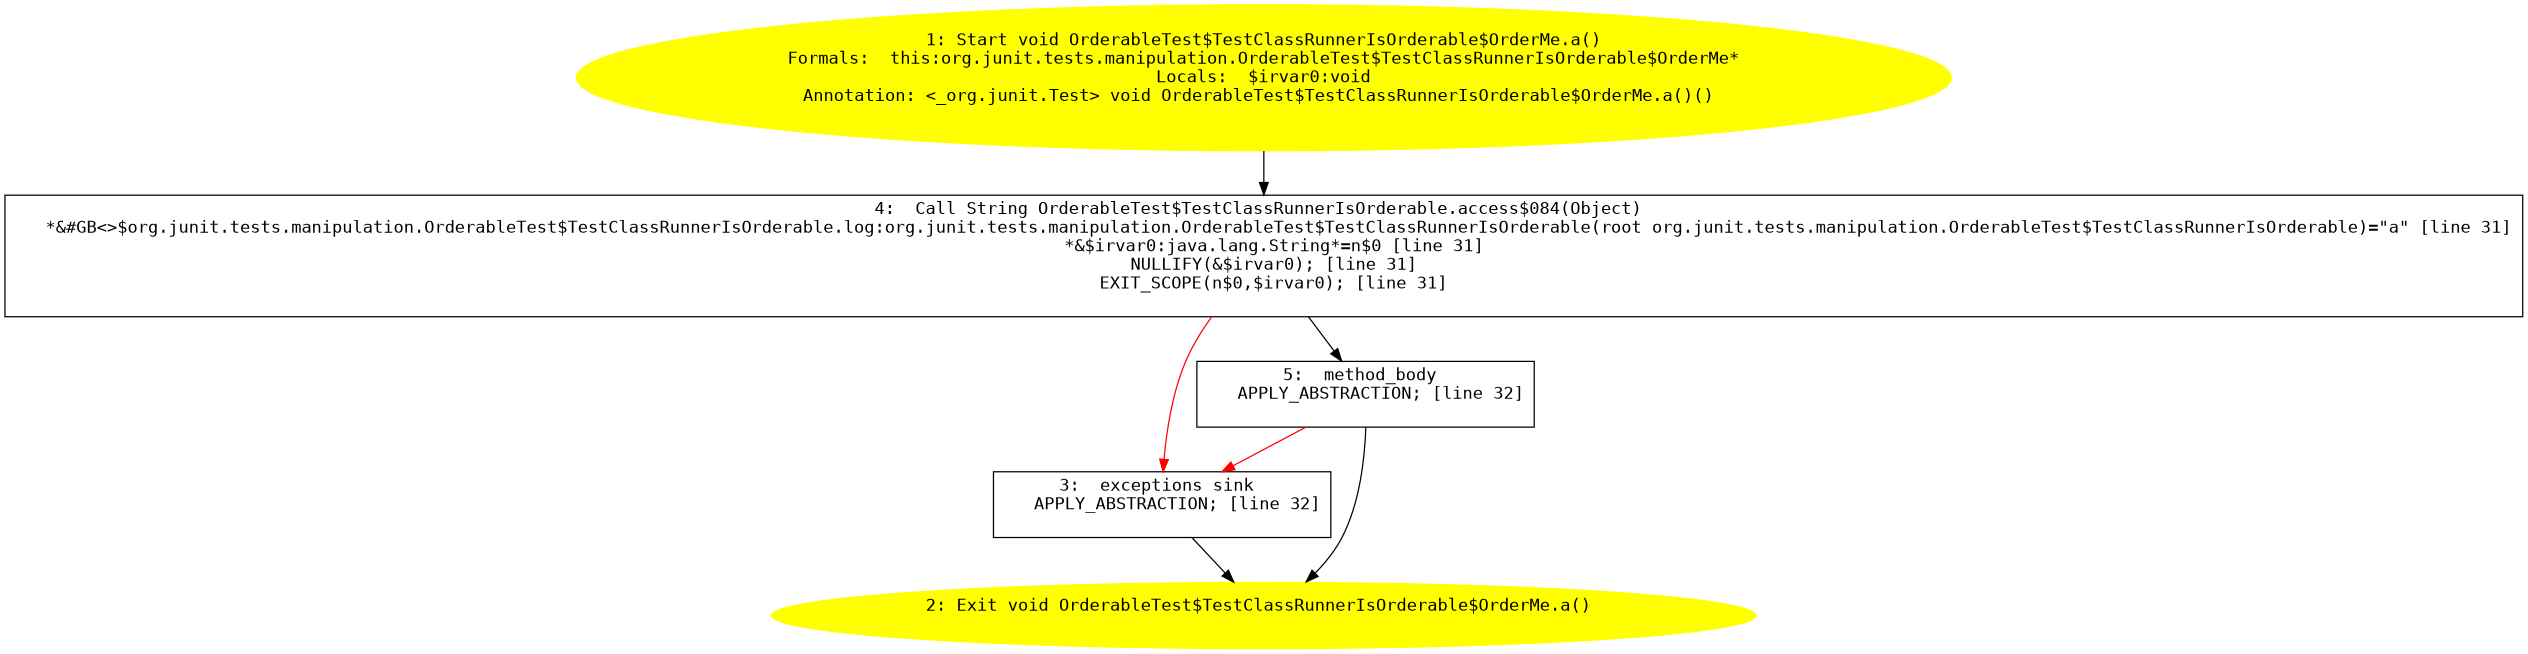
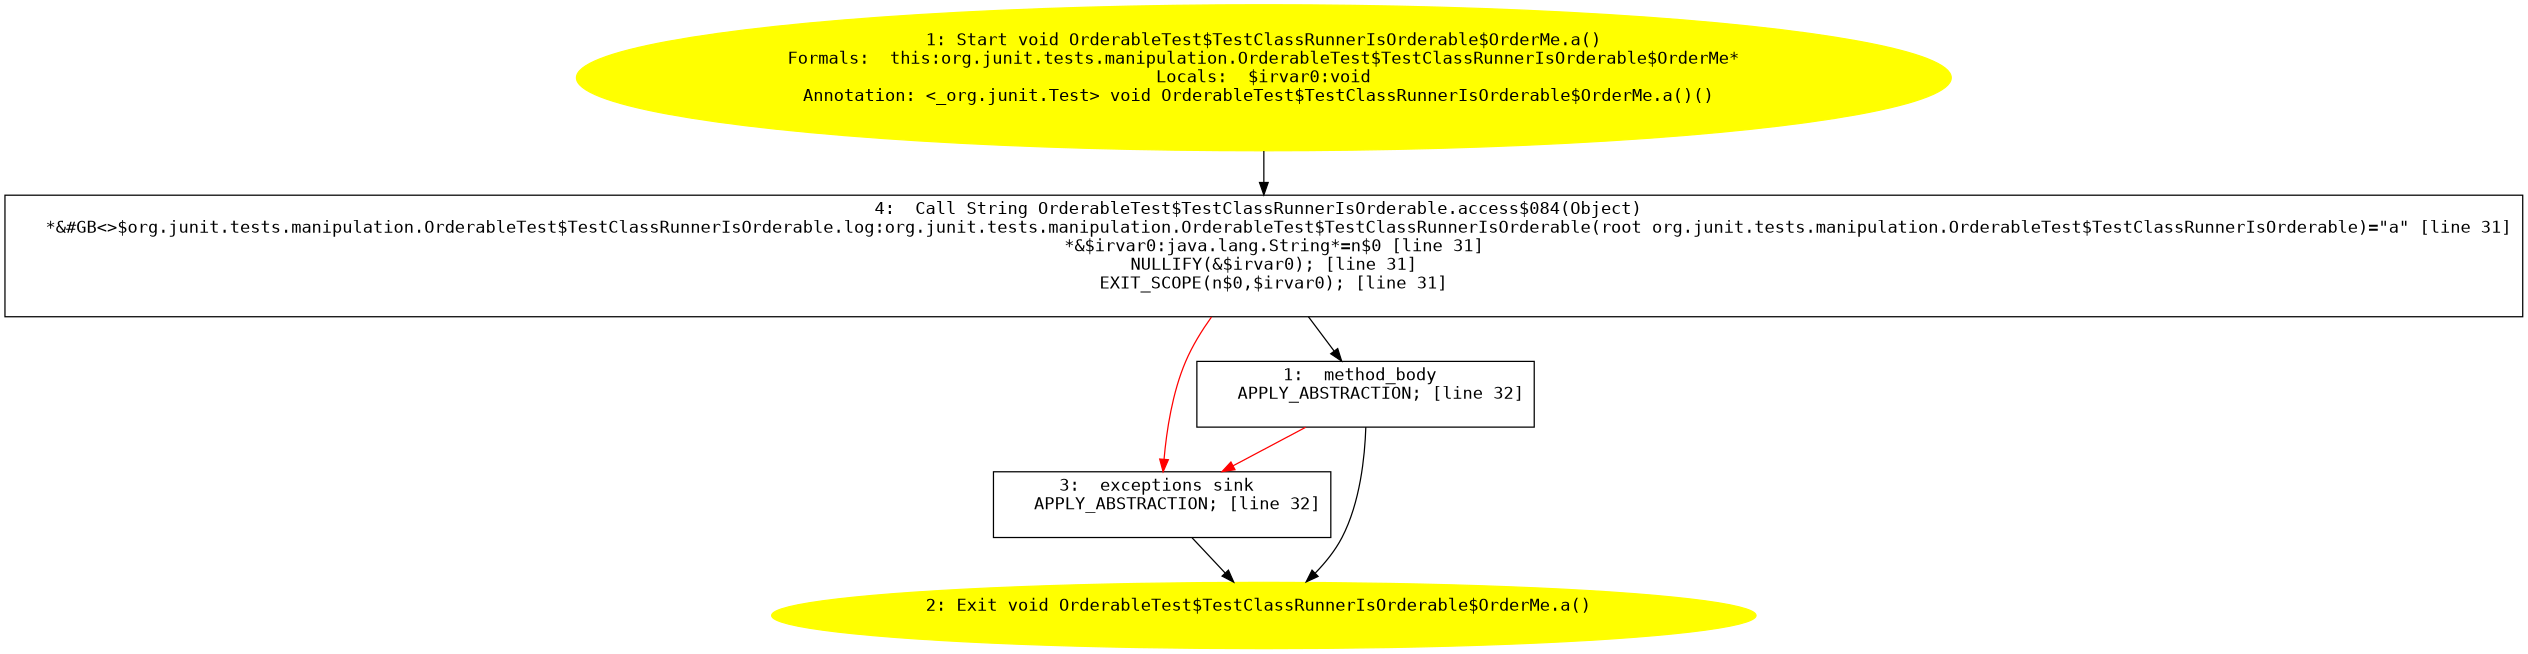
node "5:  method_body APPLY_ABSTRACTION; [line 32]": label "5:  method_body APPLY_ABSTRACTION; [line 32]" -> "1:  method_body APPLY_ABSTRACTION; [line 32]"
